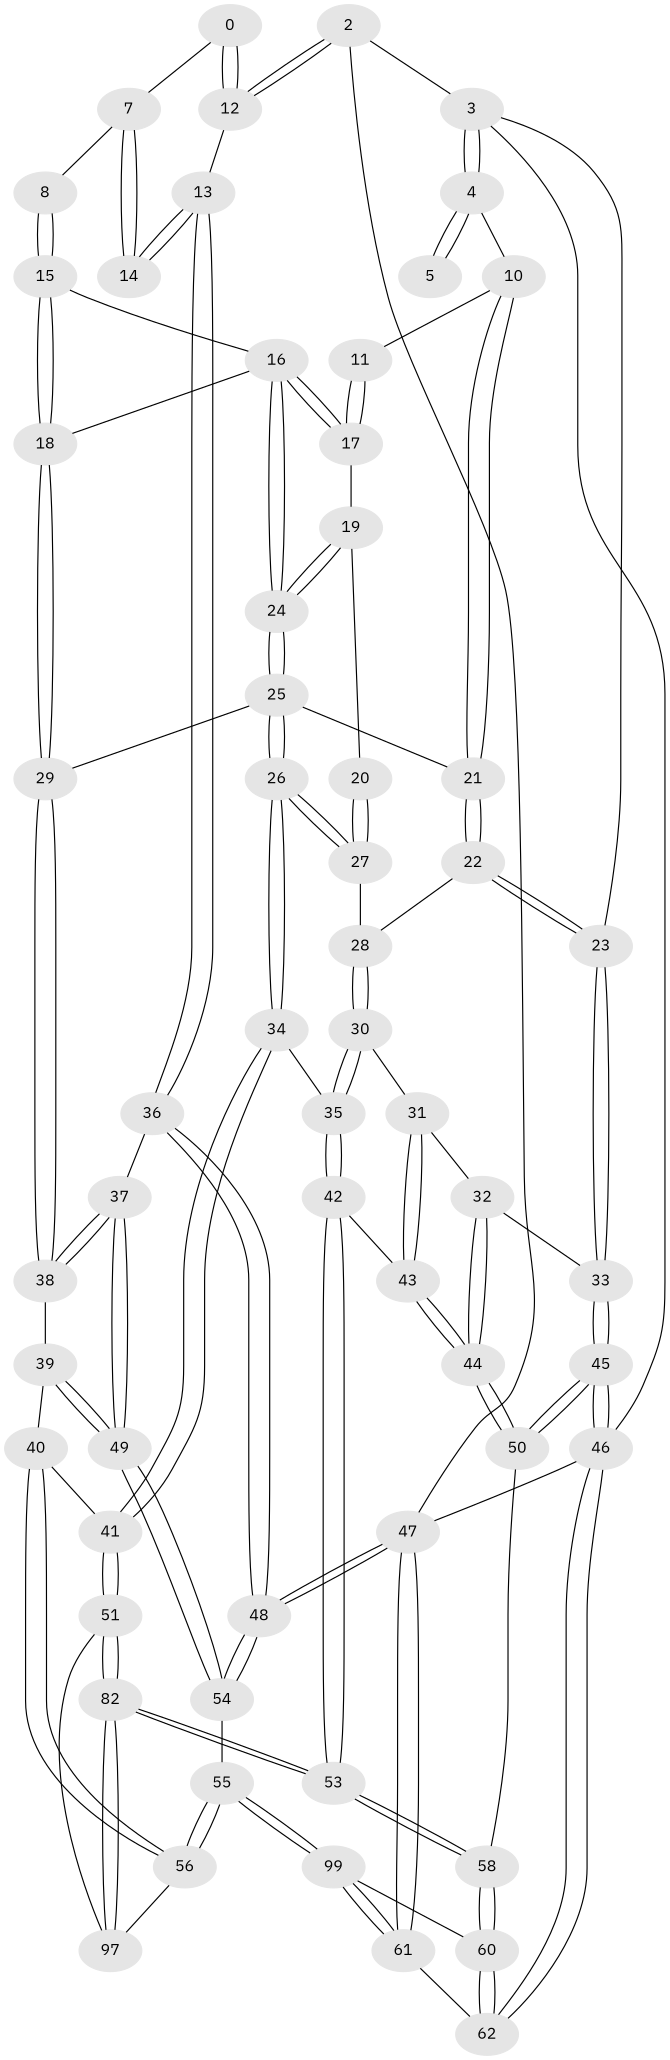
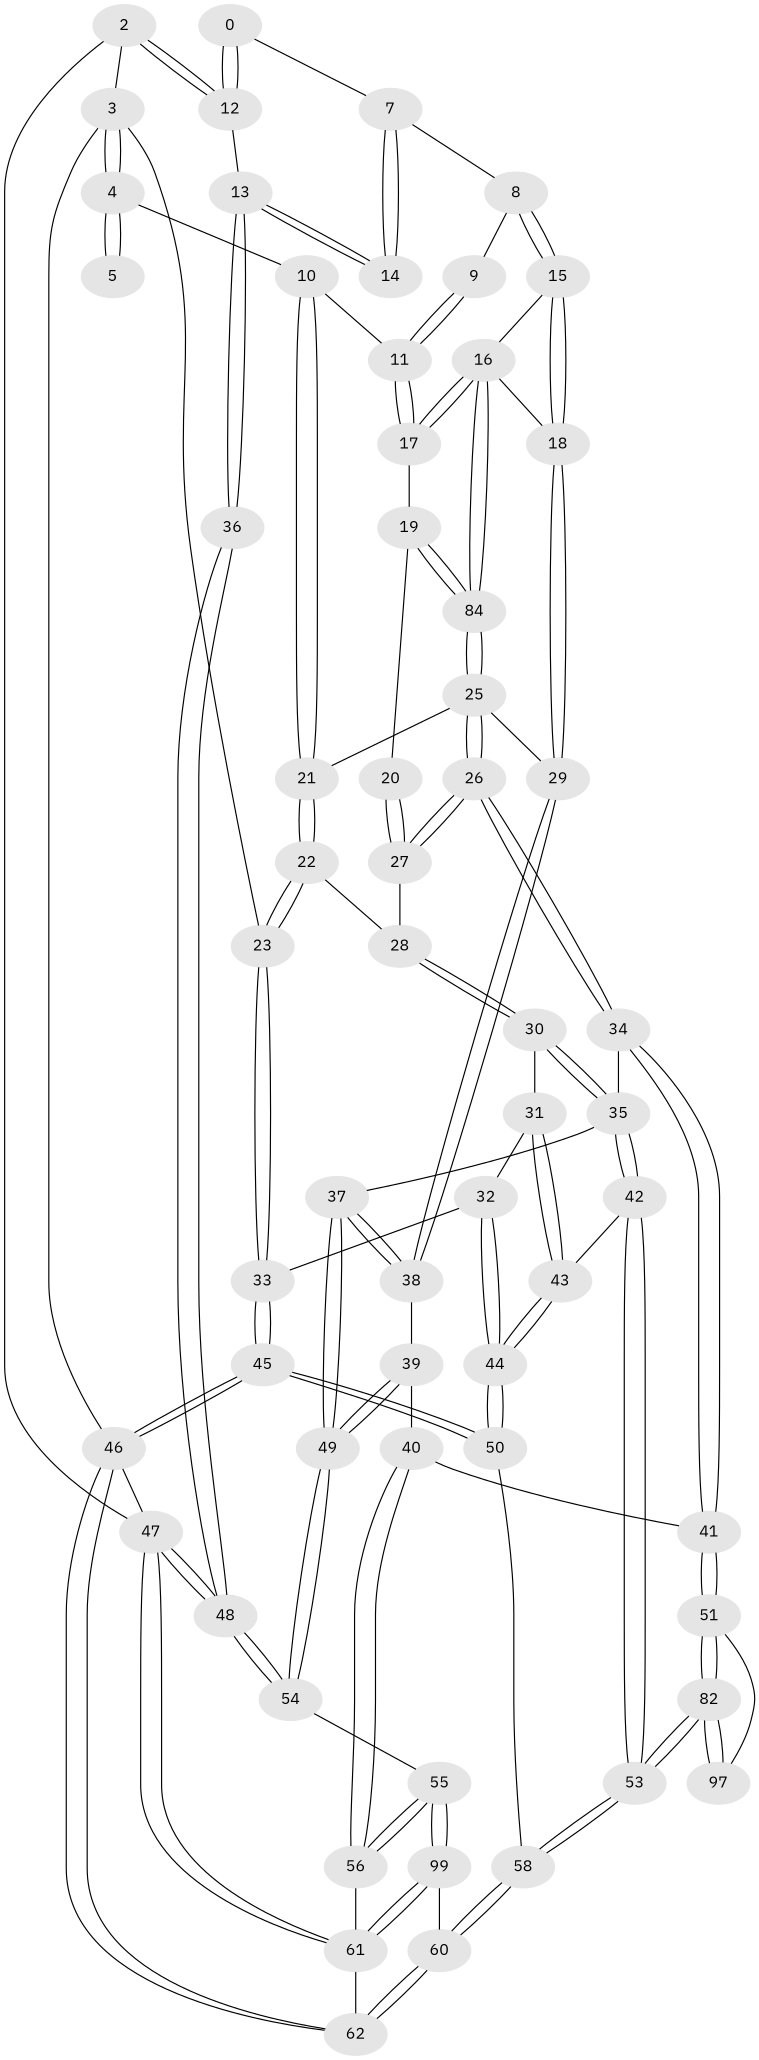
node "9": added
node "24": label "24" -> "84"
edge "36" -- "37": now "35" -- "37"
edge "56" -- "97": now "56" -- "61"
